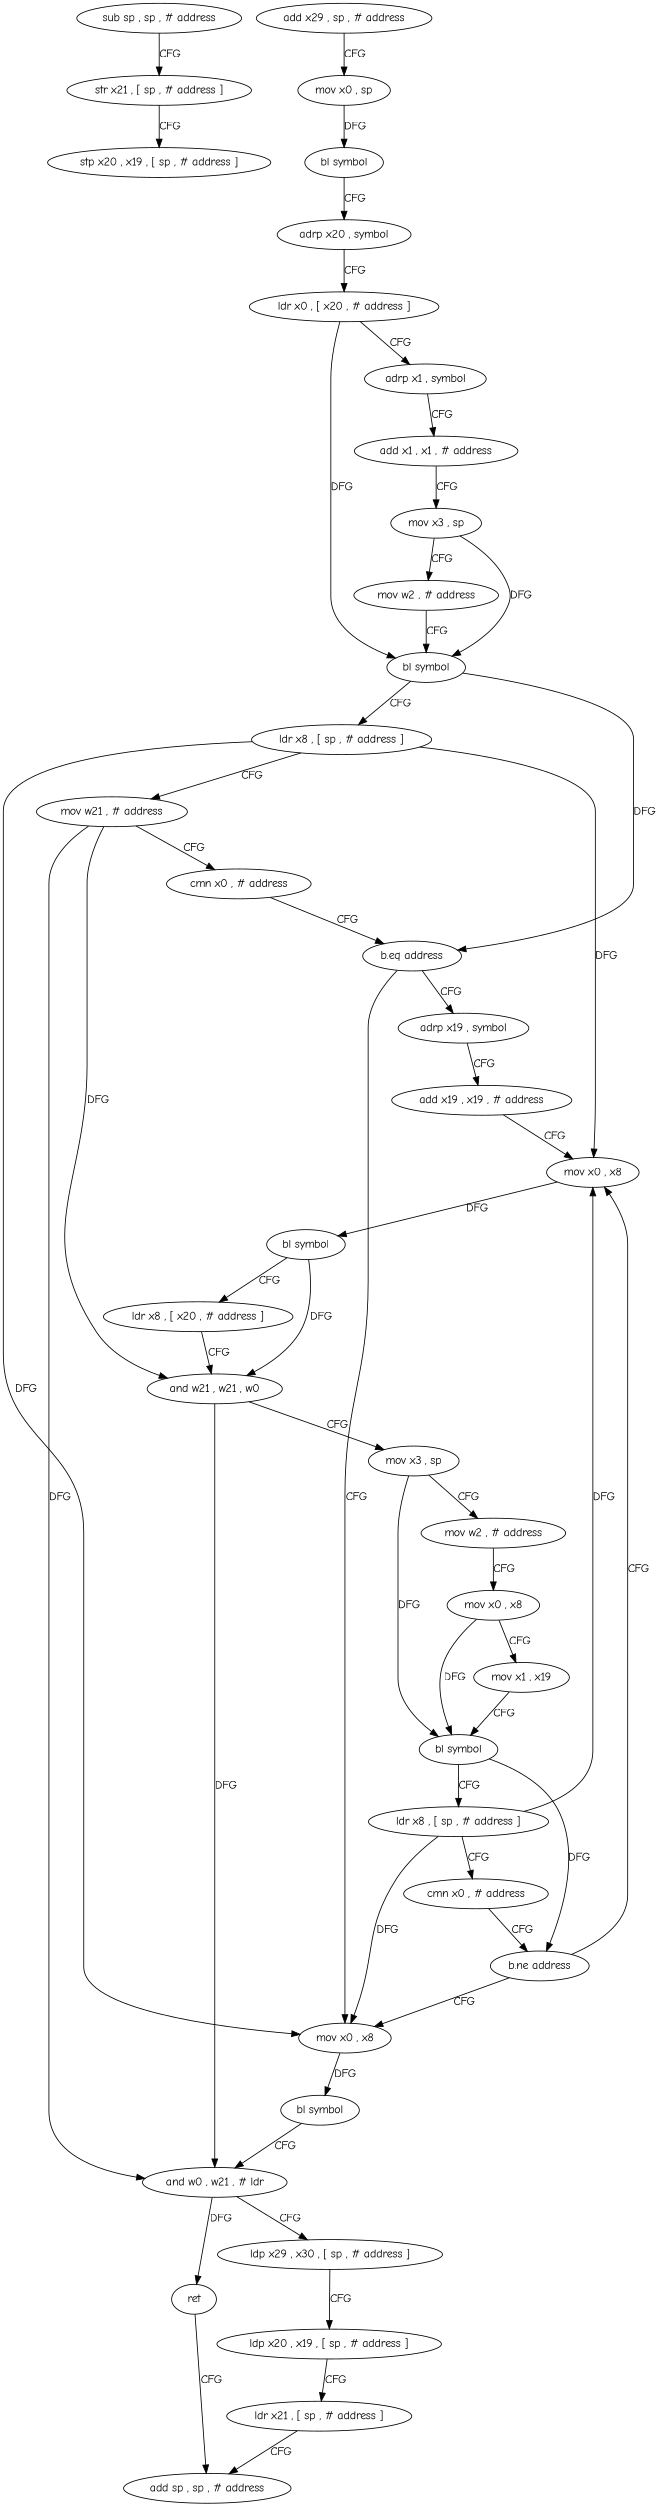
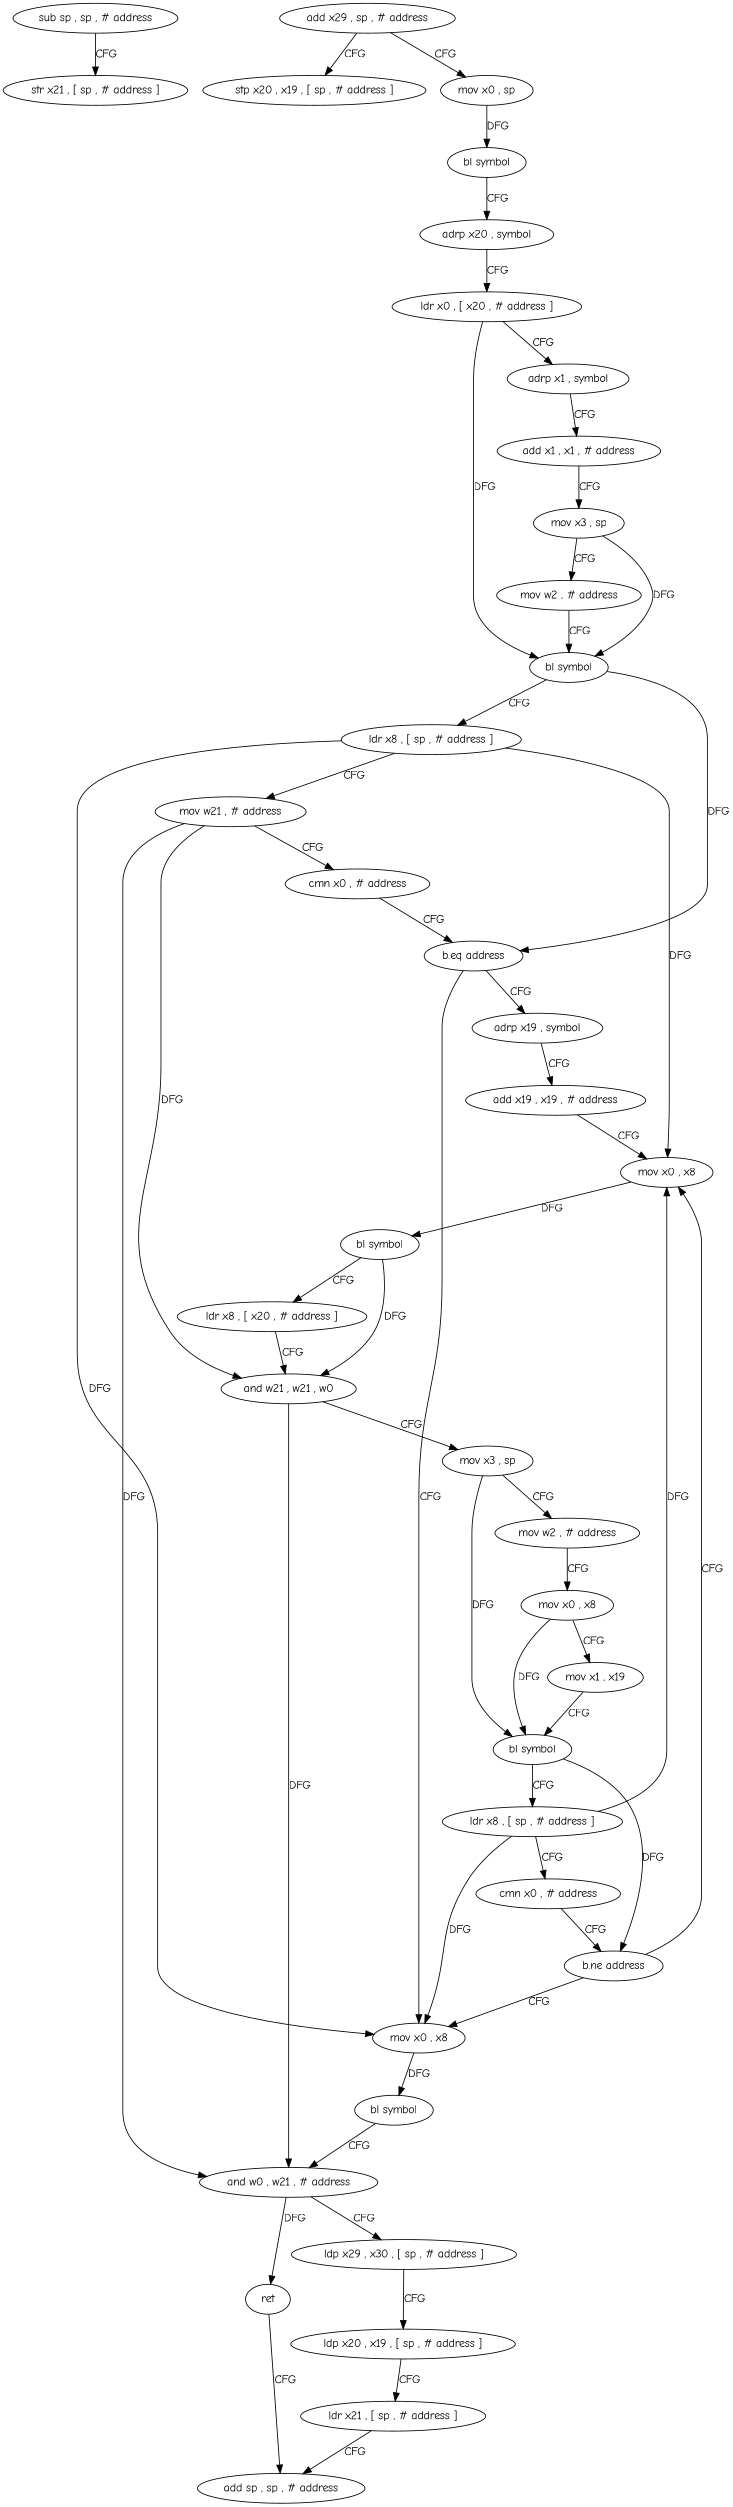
edge "str x21 , [ sp , # address ]" -> "stp x20 , x19 , [ sp , # address ]": now "add x29 , sp , # address" -> "stp x20 , x19 , [ sp , # address ]"
node "and w0 , w21 , # ldr": label "and w0 , w21 , # ldr" -> "and w0 , w21 , # address"
